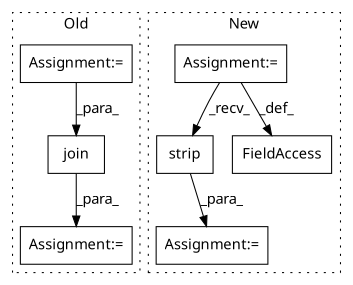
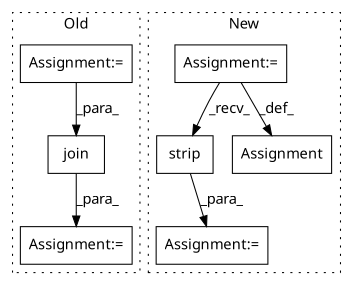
node "FieldAccess": label "FieldAccess" -> "Assignment"
